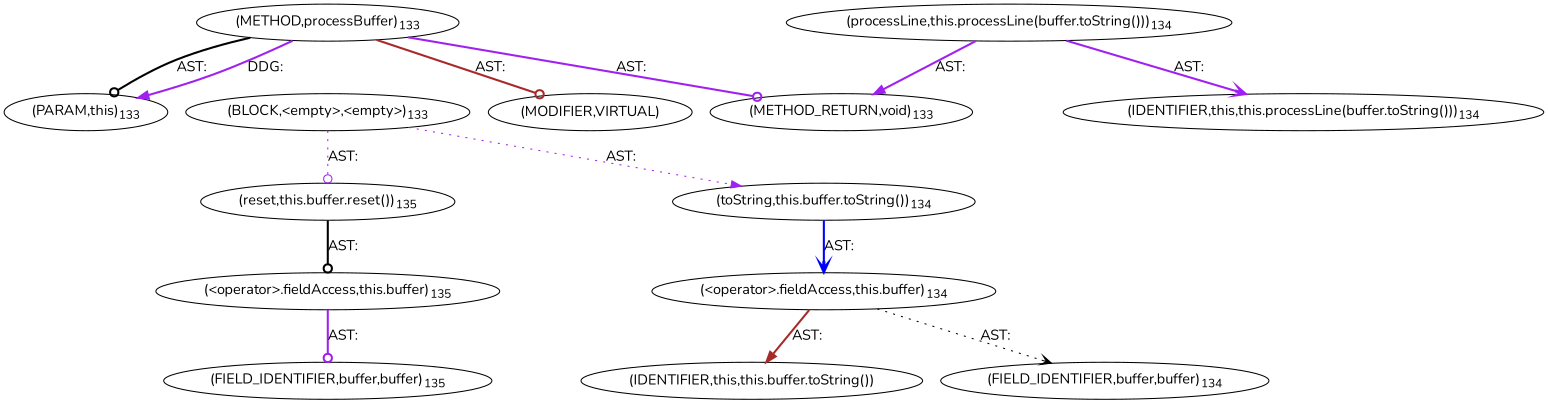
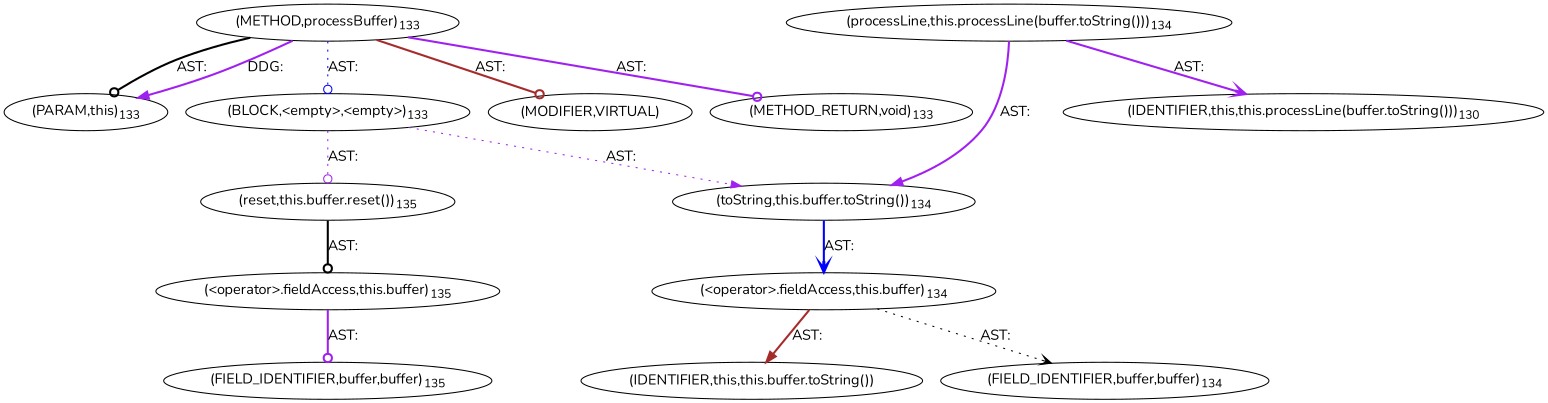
edge "(METHOD,processBuffer)" -> "(BLOCK,<empty>,<empty>)": added, label "AST:"
edge "(processLine,this.processLine(buffer.toString()))" -> "(METHOD_RETURN,void)": now "(processLine,this.processLine(buffer.toString()))" -> "(toString,this.buffer.toString())"
node "(IDENTIFIER,this,this.processLine(buffer.toString()))": text "134" -> "130"
